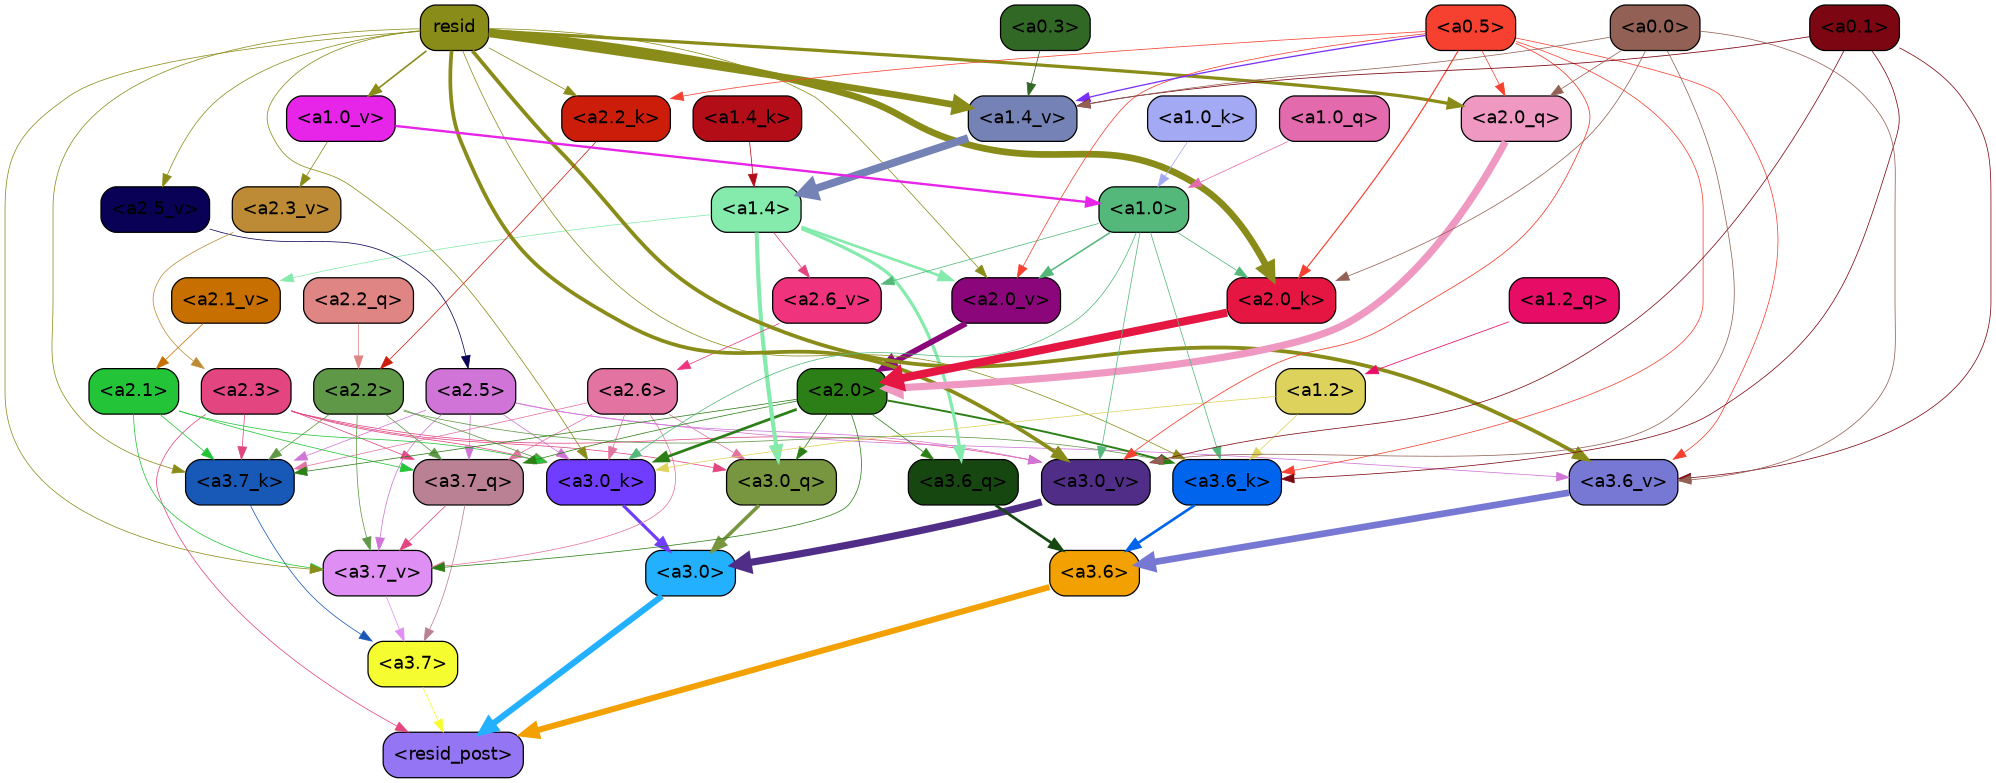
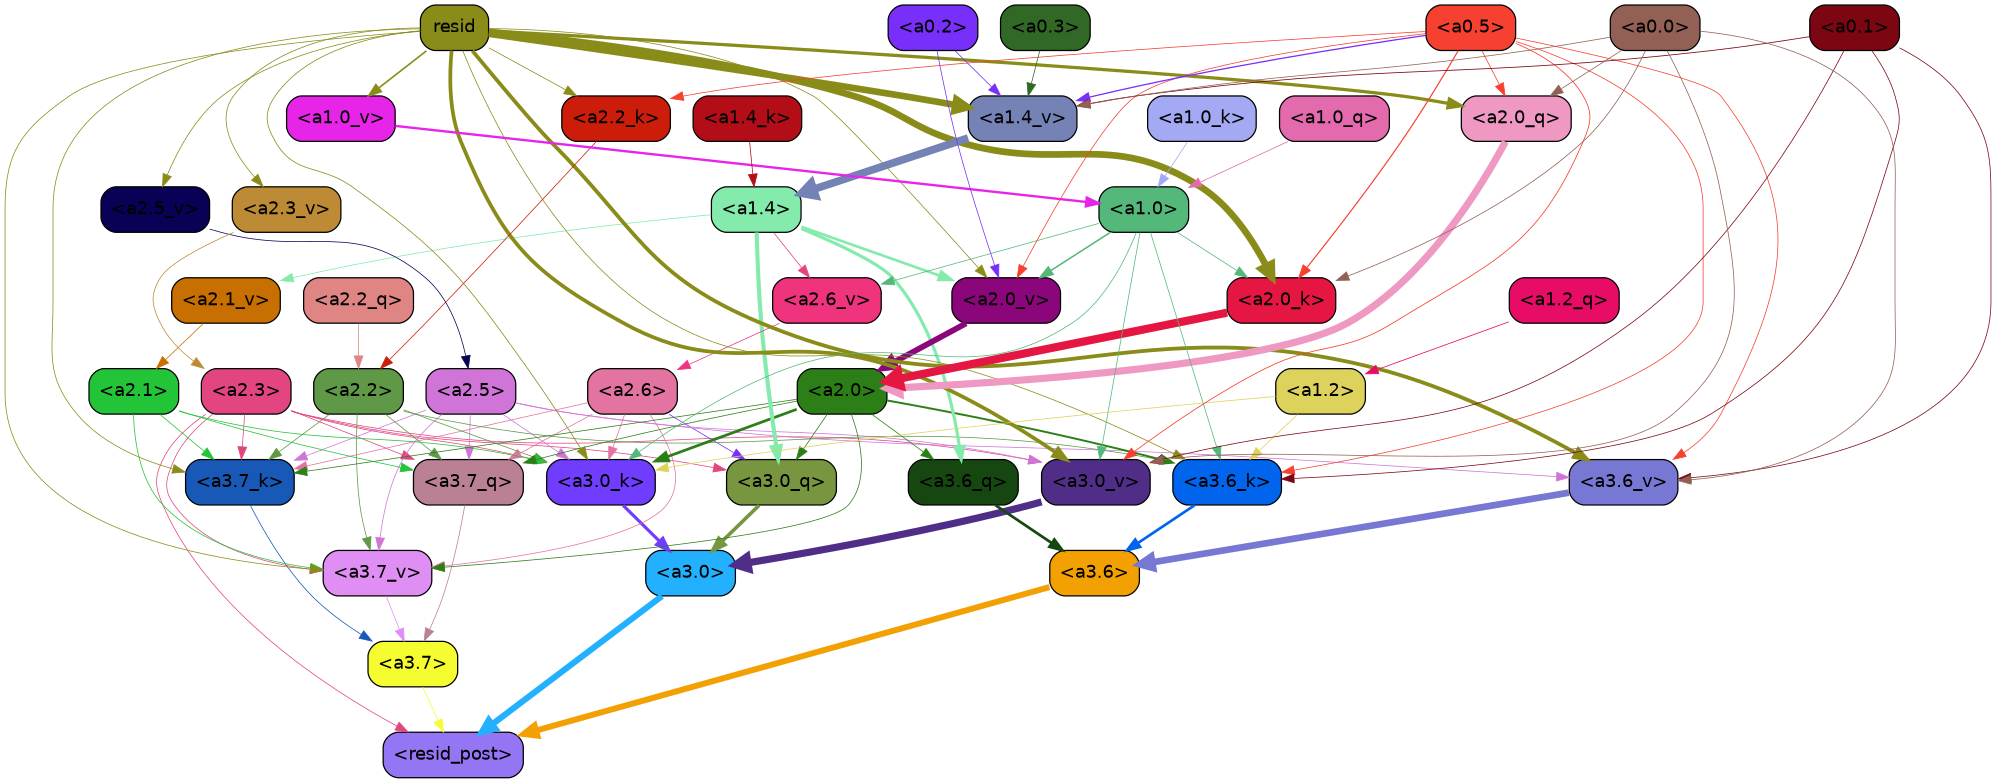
node "<a0.2>": added
edge "<a1.0_v>" -> "<a2.3_v>": now "resid" -> "<a2.3_v>"
edge "<a2.6>" -> "<a3.0_q>": color #e373a0 -> #782ffa
edge "<a3.7_q>" -> "<a3.7_v>": now "<a2.3>" -> "<a3.7_v>"
